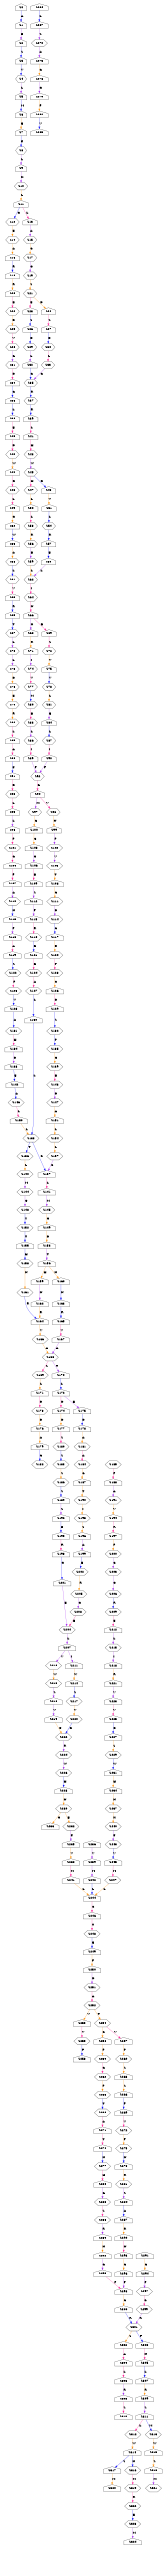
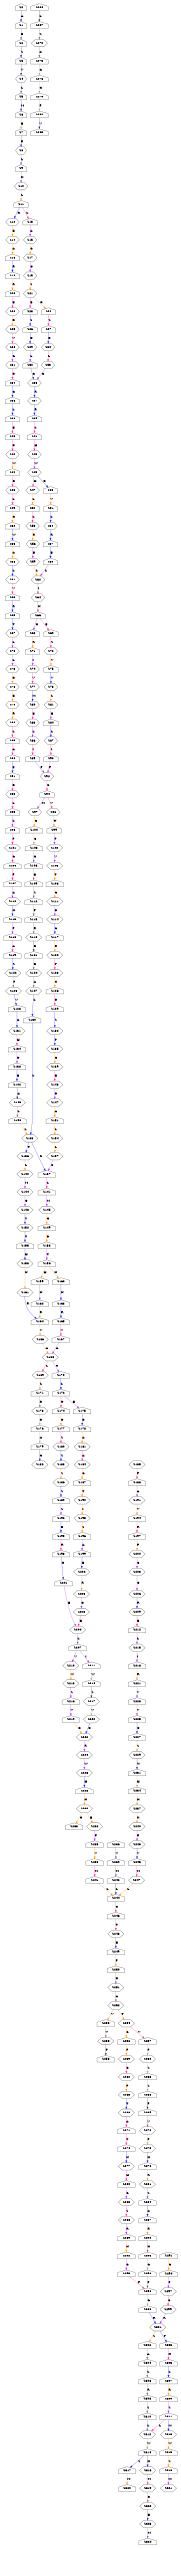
edge "S276" -> "S279": color purple -> darkorange
edge "S310" -> "S312": added, label "L"
